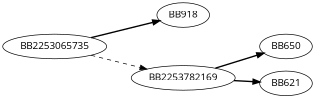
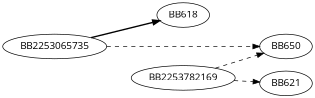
node "BB918": label "BB918" -> "BB618"
edge "BB2253065735" -> "BB2253782169": now "BB2253065735" -> "BB650"
edge "BB2253782169" -> "BB650": style bold -> dashed
edge "BB2253782169" -> "BB621": style bold -> dashed
